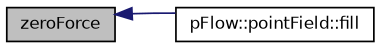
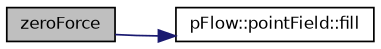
edge "pFlow::pointField::fill" -> "zeroForce": reversed
